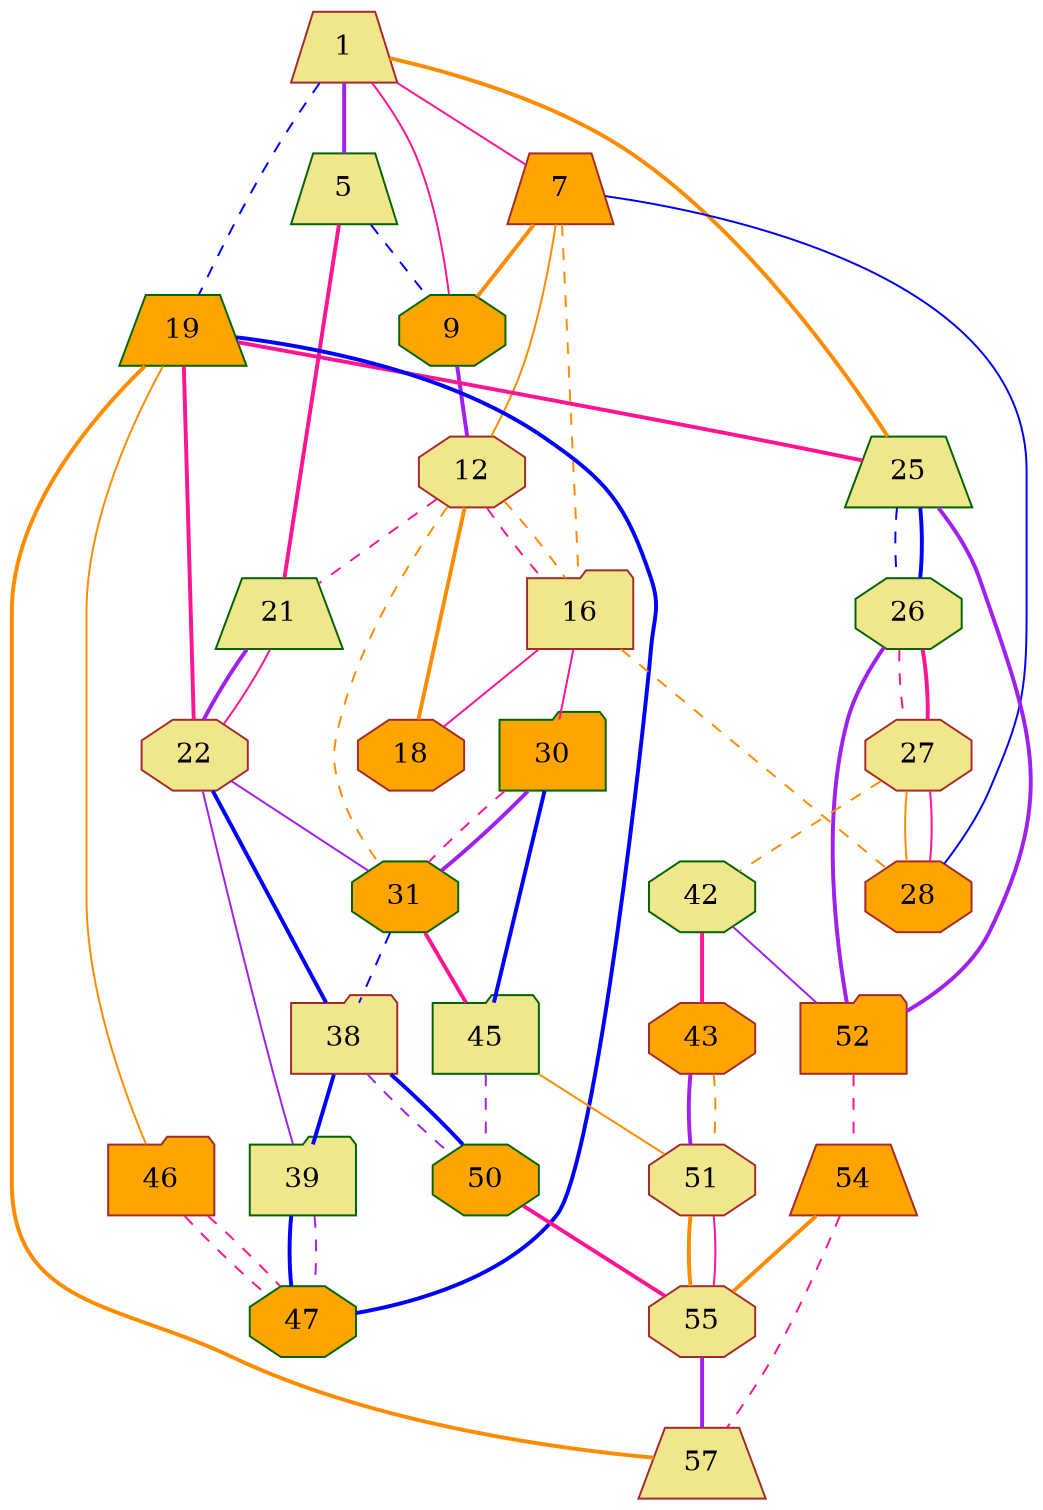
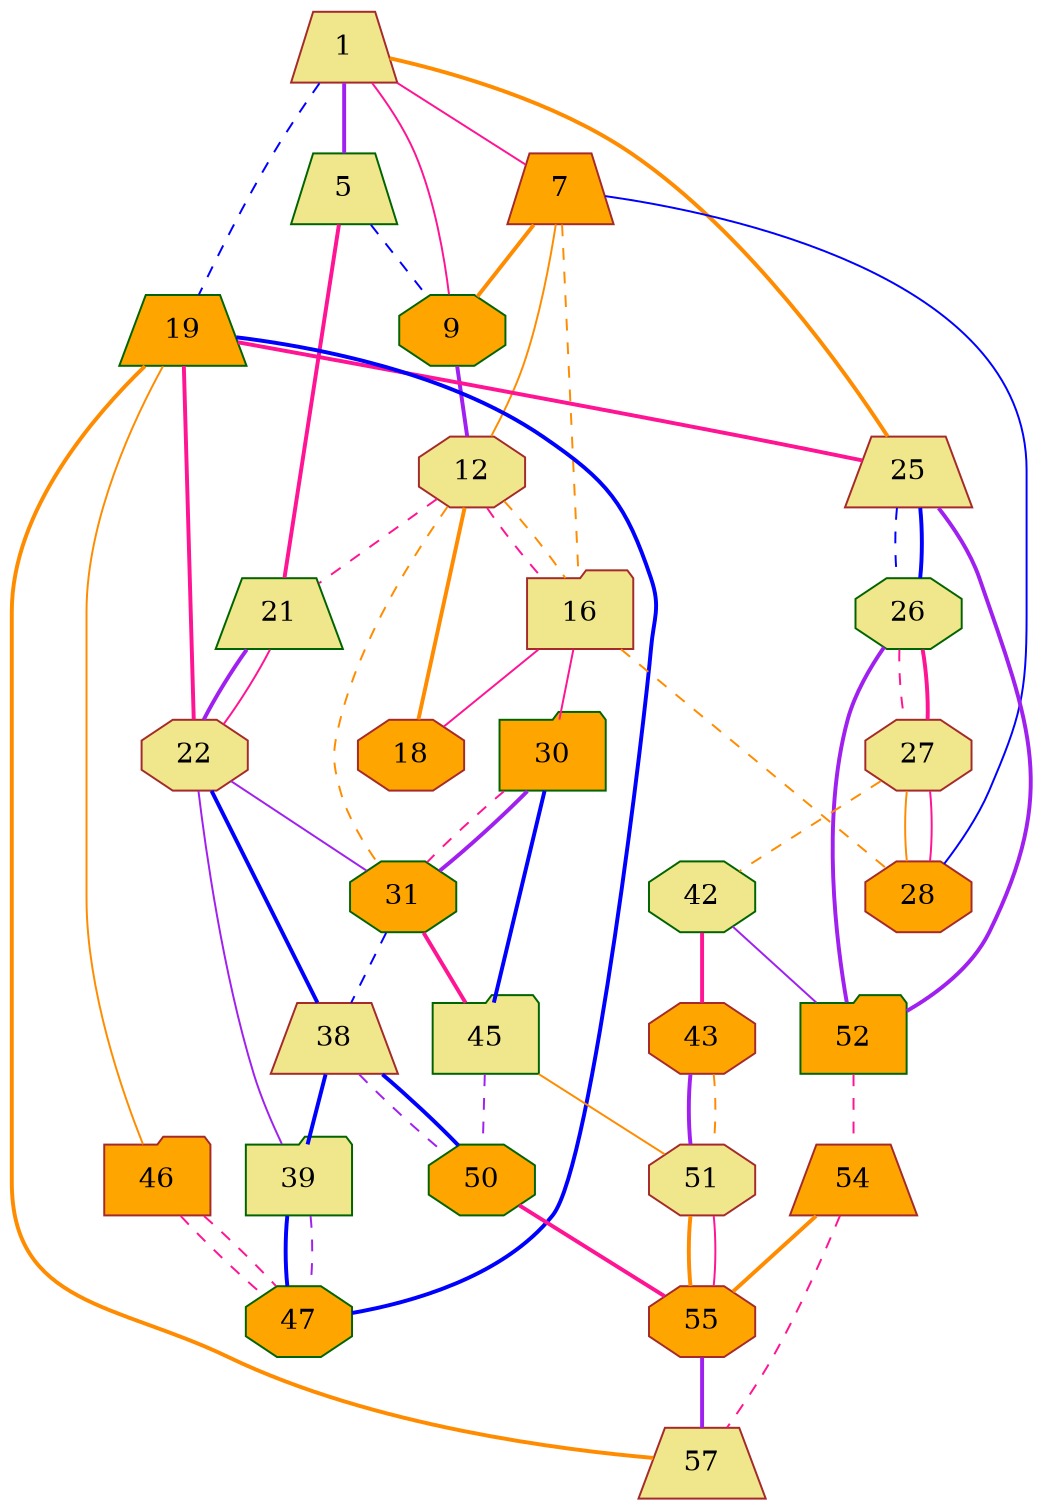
node "25": color darkgreen -> brown
node "38": shape folder -> trapezium
node "52": color brown -> darkgreen
node "55": fillcolor khaki -> orange
